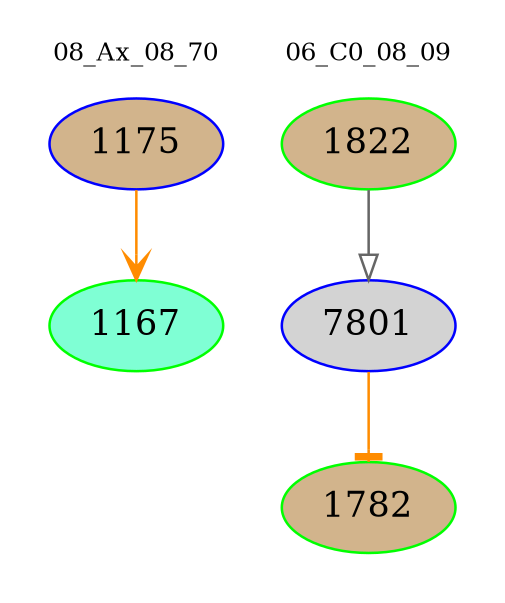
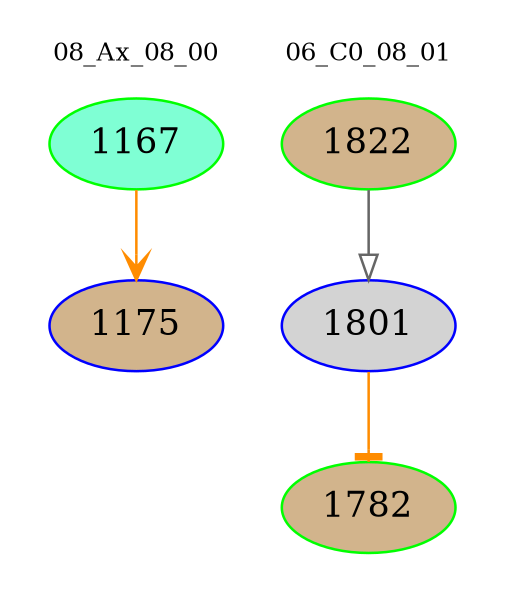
cluster "08_Ax_08_70": label "08_Ax_08_70" -> "08_Ax_08_00"
cluster "06_C0_08_09": label "06_C0_08_09" -> "06_C0_08_01"
edge "1175" -> "1167": reversed
node "7801": label "7801" -> "1801"
